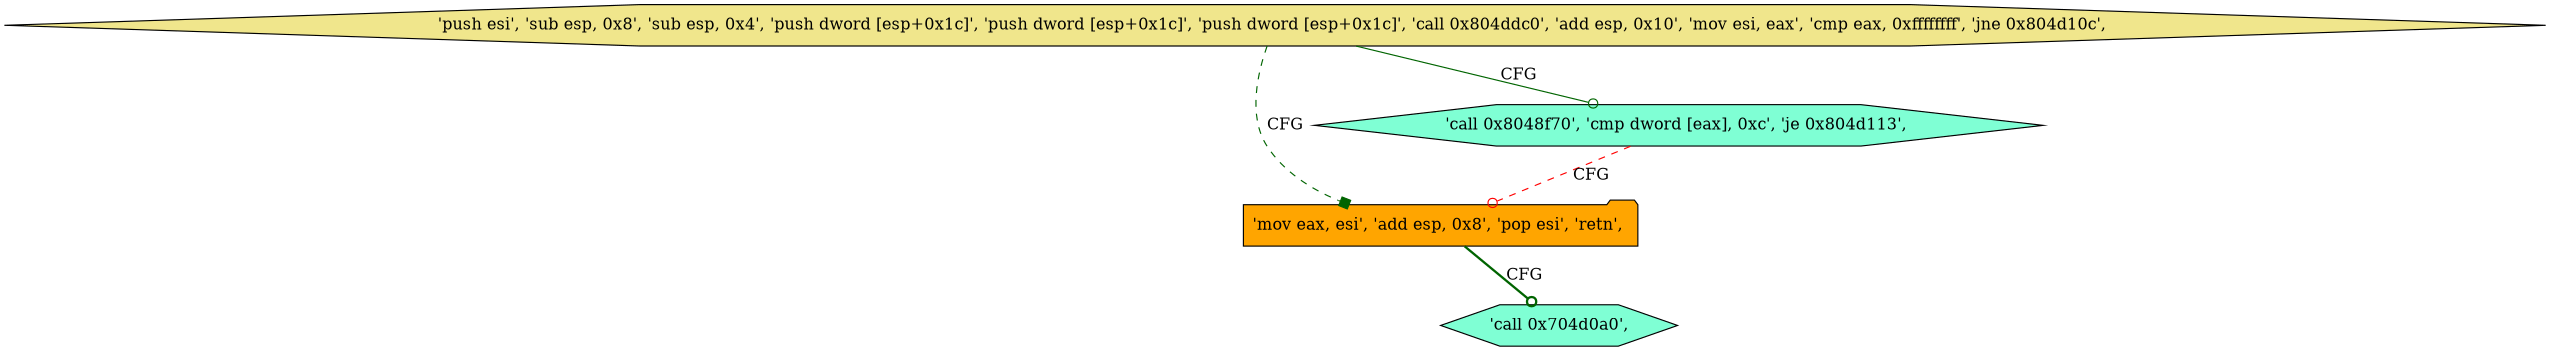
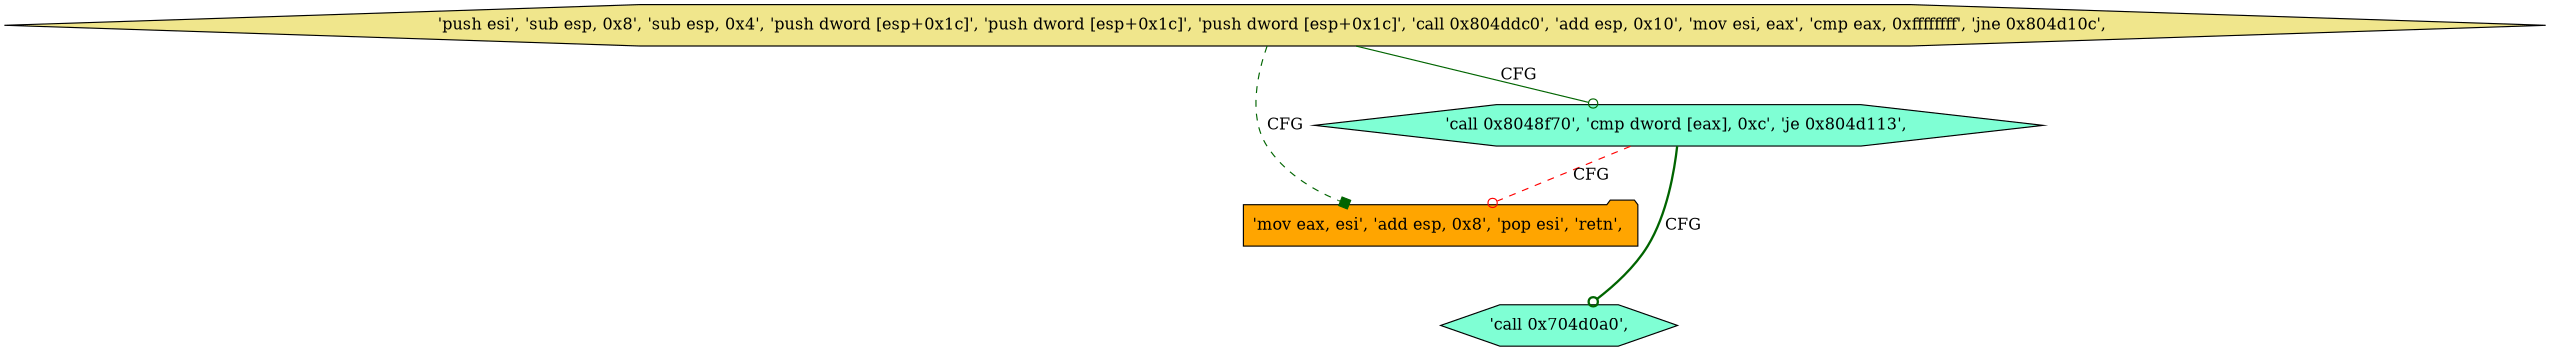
edge "'mov eax, esi', 'add esp, 0x8', 'pop esi', 'retn'," -> "'call 0x704d0a0',": now "'call 0x8048f70', 'cmp dword [eax], 0xc', 'je 0x804d113'," -> "'call 0x704d0a0',"
